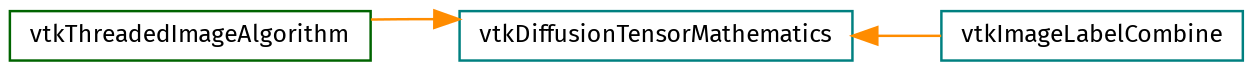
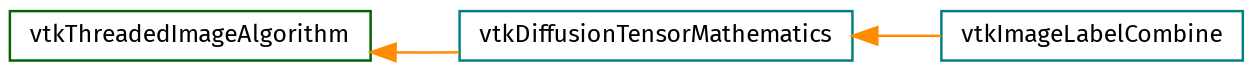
edge "vtkThreadedImageAlgorithm" -> "vtkDiffusionTensorMathematics": reversed
